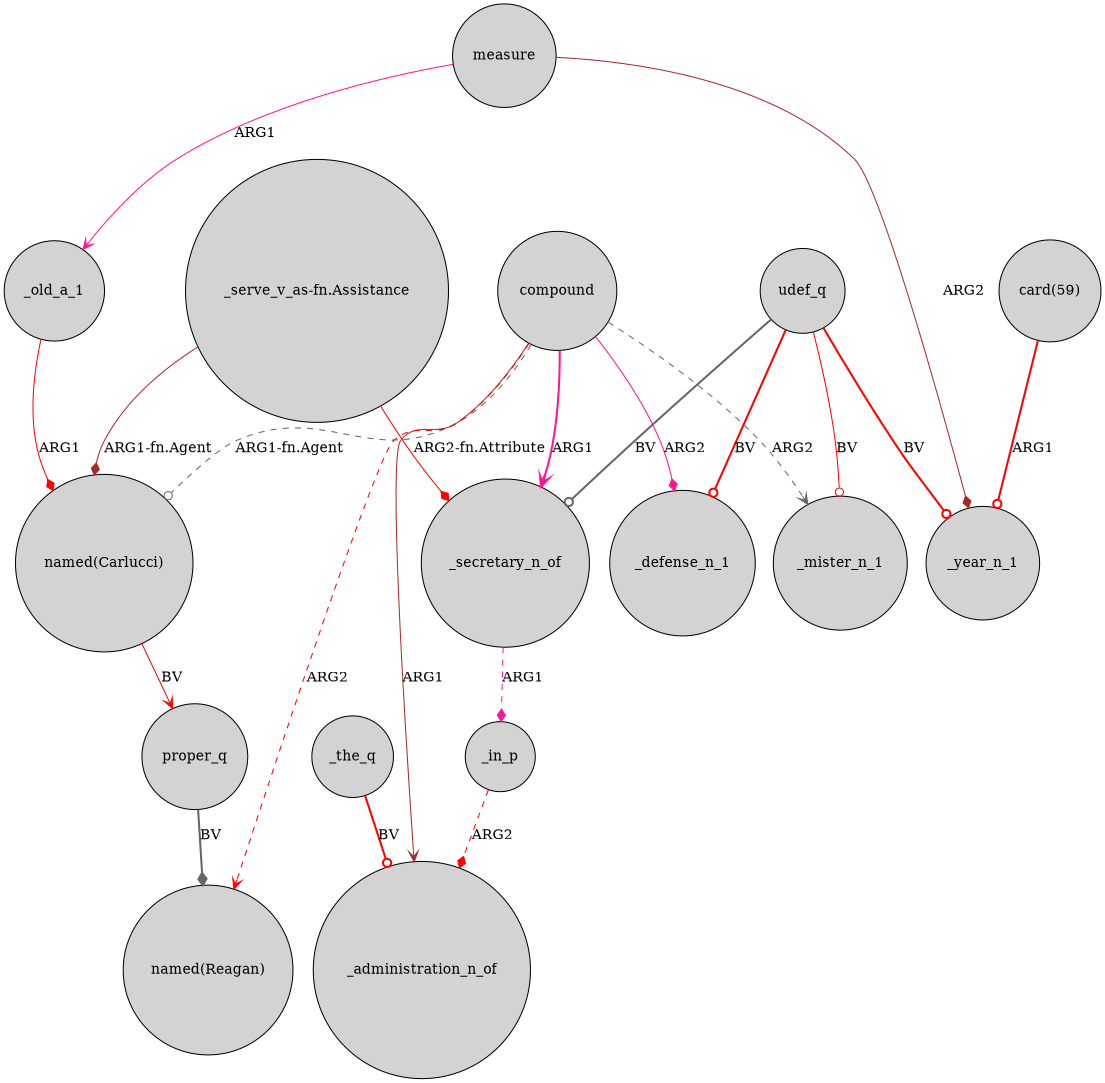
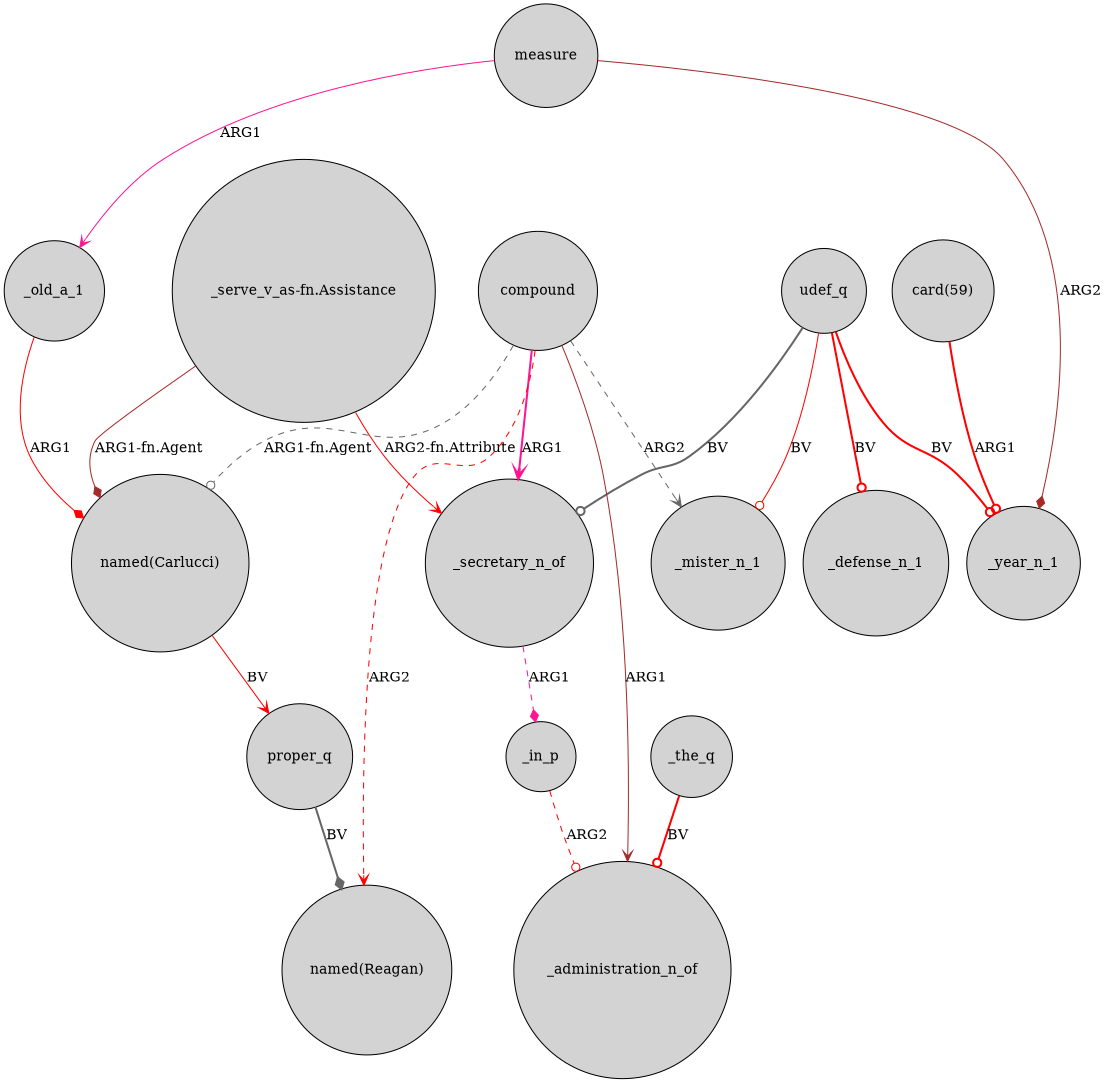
edge "compound" -> "_defense_n_1": removed, label "ARG2"
edge "_serve_v_as-fn.Assistance" -> "_secretary_n_of": arrowhead diamond -> vee
edge "_in_p" -> "_administration_n_of": arrowhead diamond -> odot
